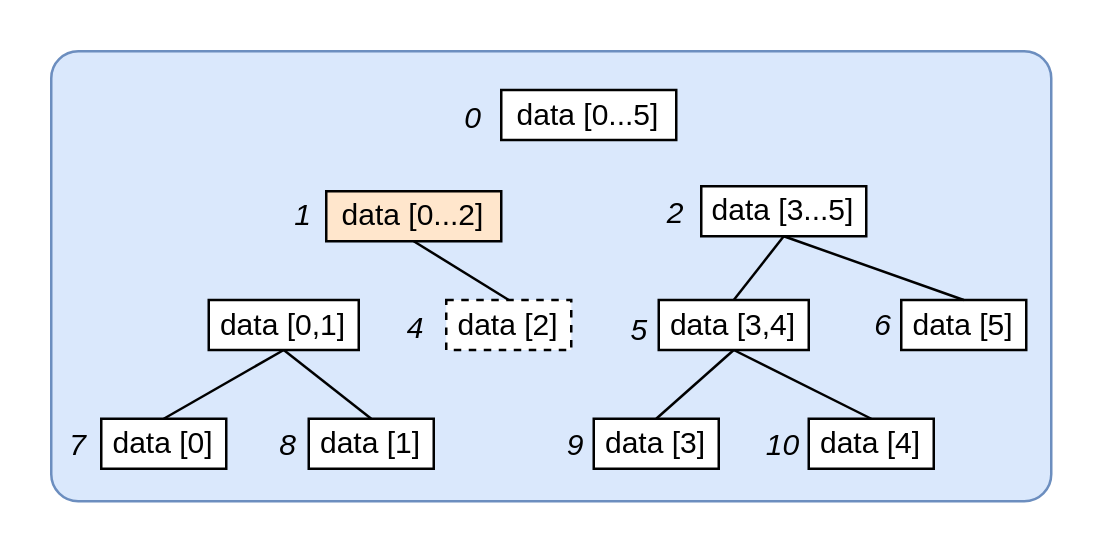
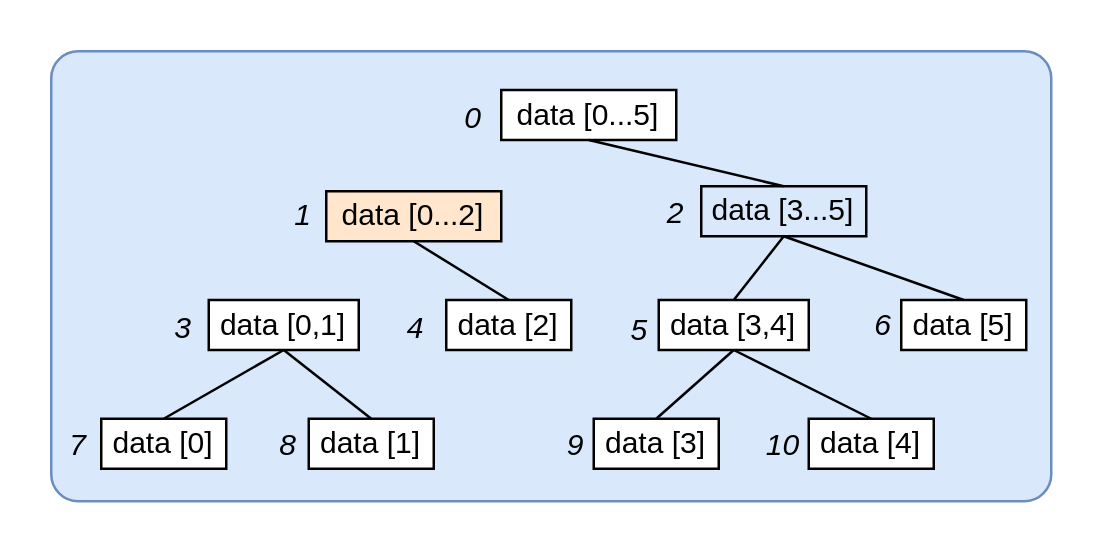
edge "data [0...5]" -- "data [3...5]": added
node "data [3...5]": fillcolor #ffffff -> #dae8fc
node "data [2]": style dashed -> solid
node "3": added
